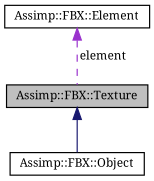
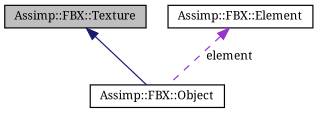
edge "Assimp::FBX::Texture" -> "Assimp::FBX::Element": now "Assimp::FBX::Object" -> "Assimp::FBX::Element"
